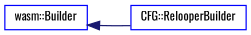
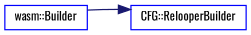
edge "CFG::RelooperBuilder" -> "wasm::Builder": reversed
